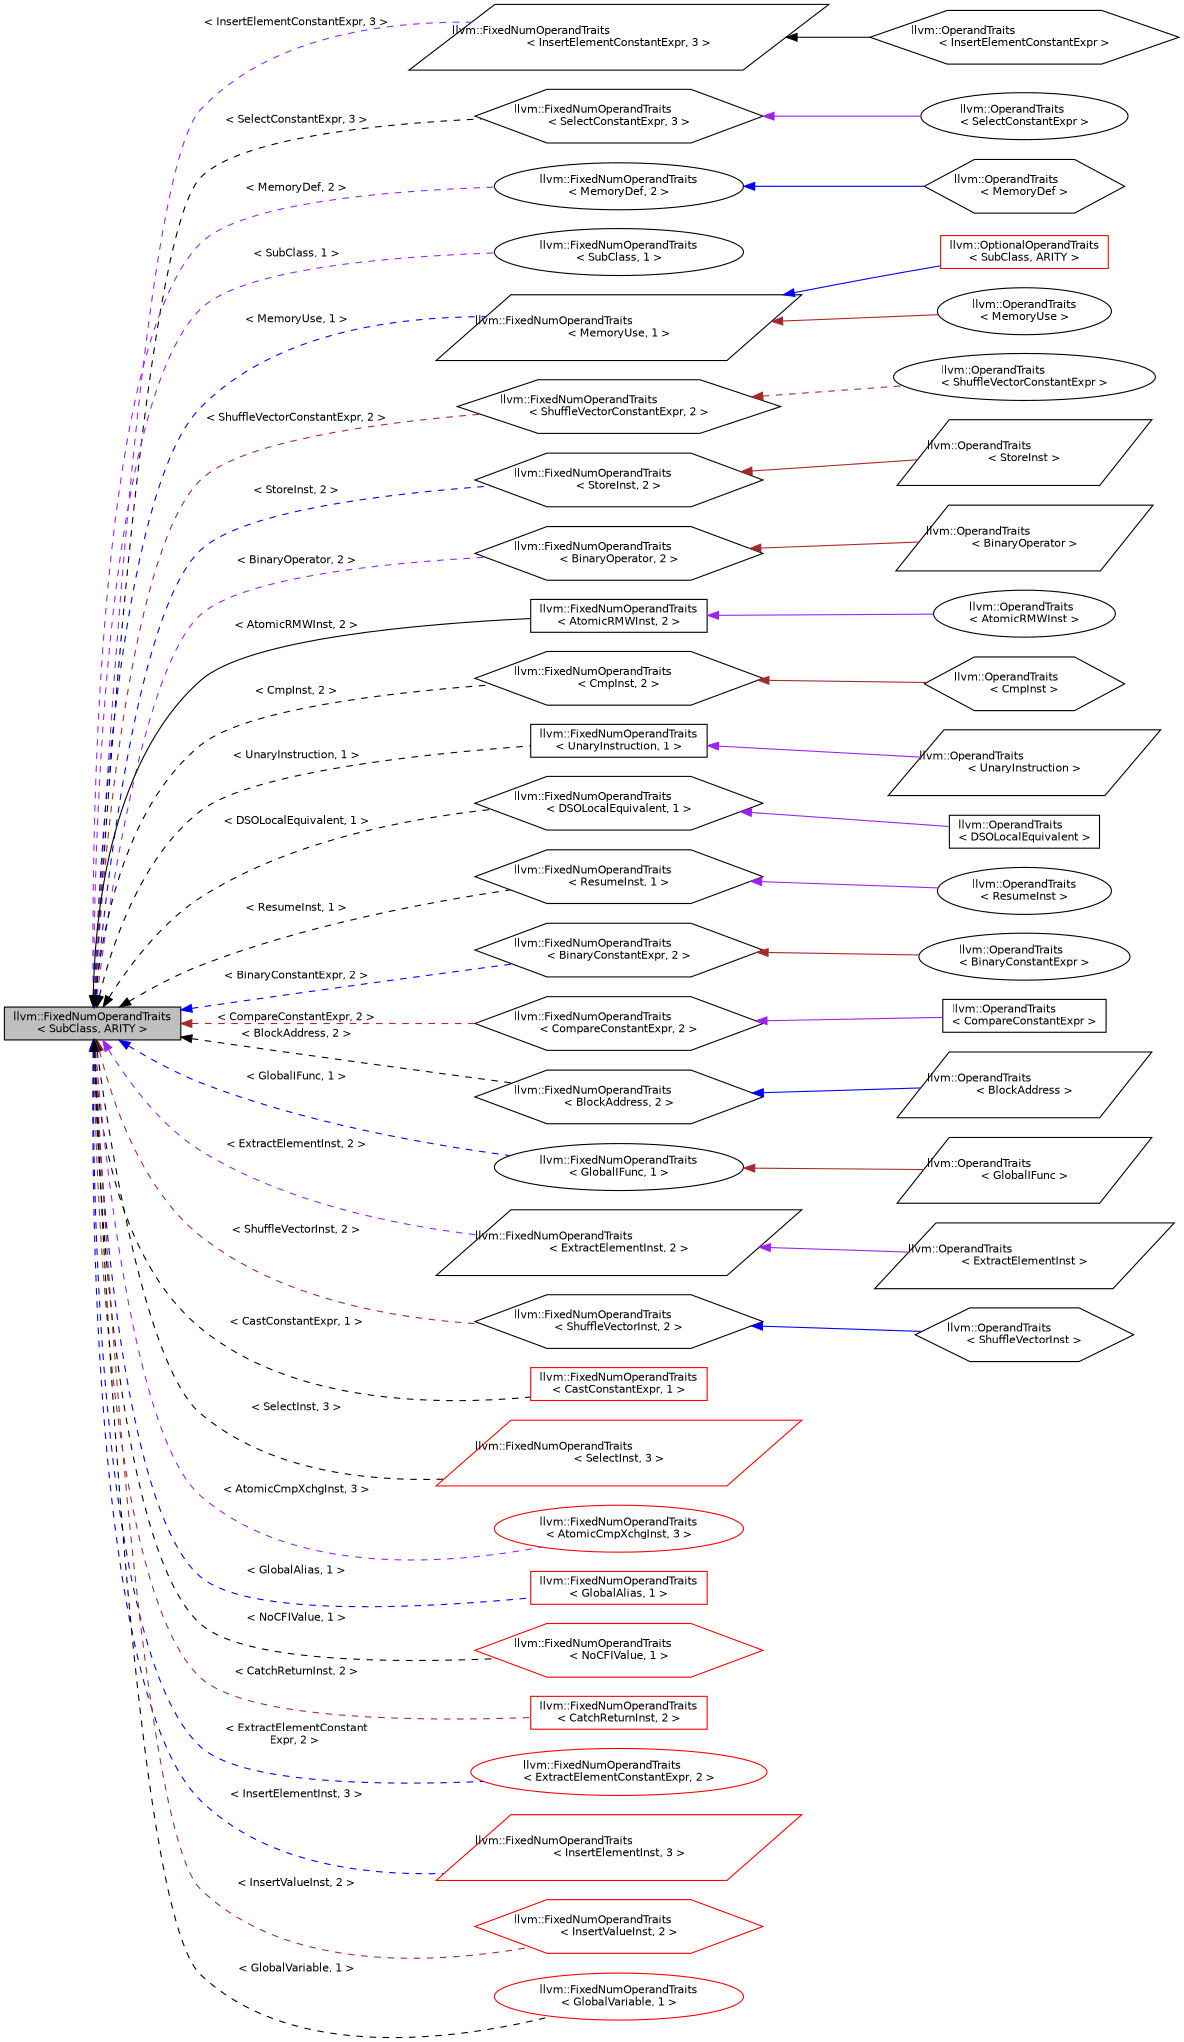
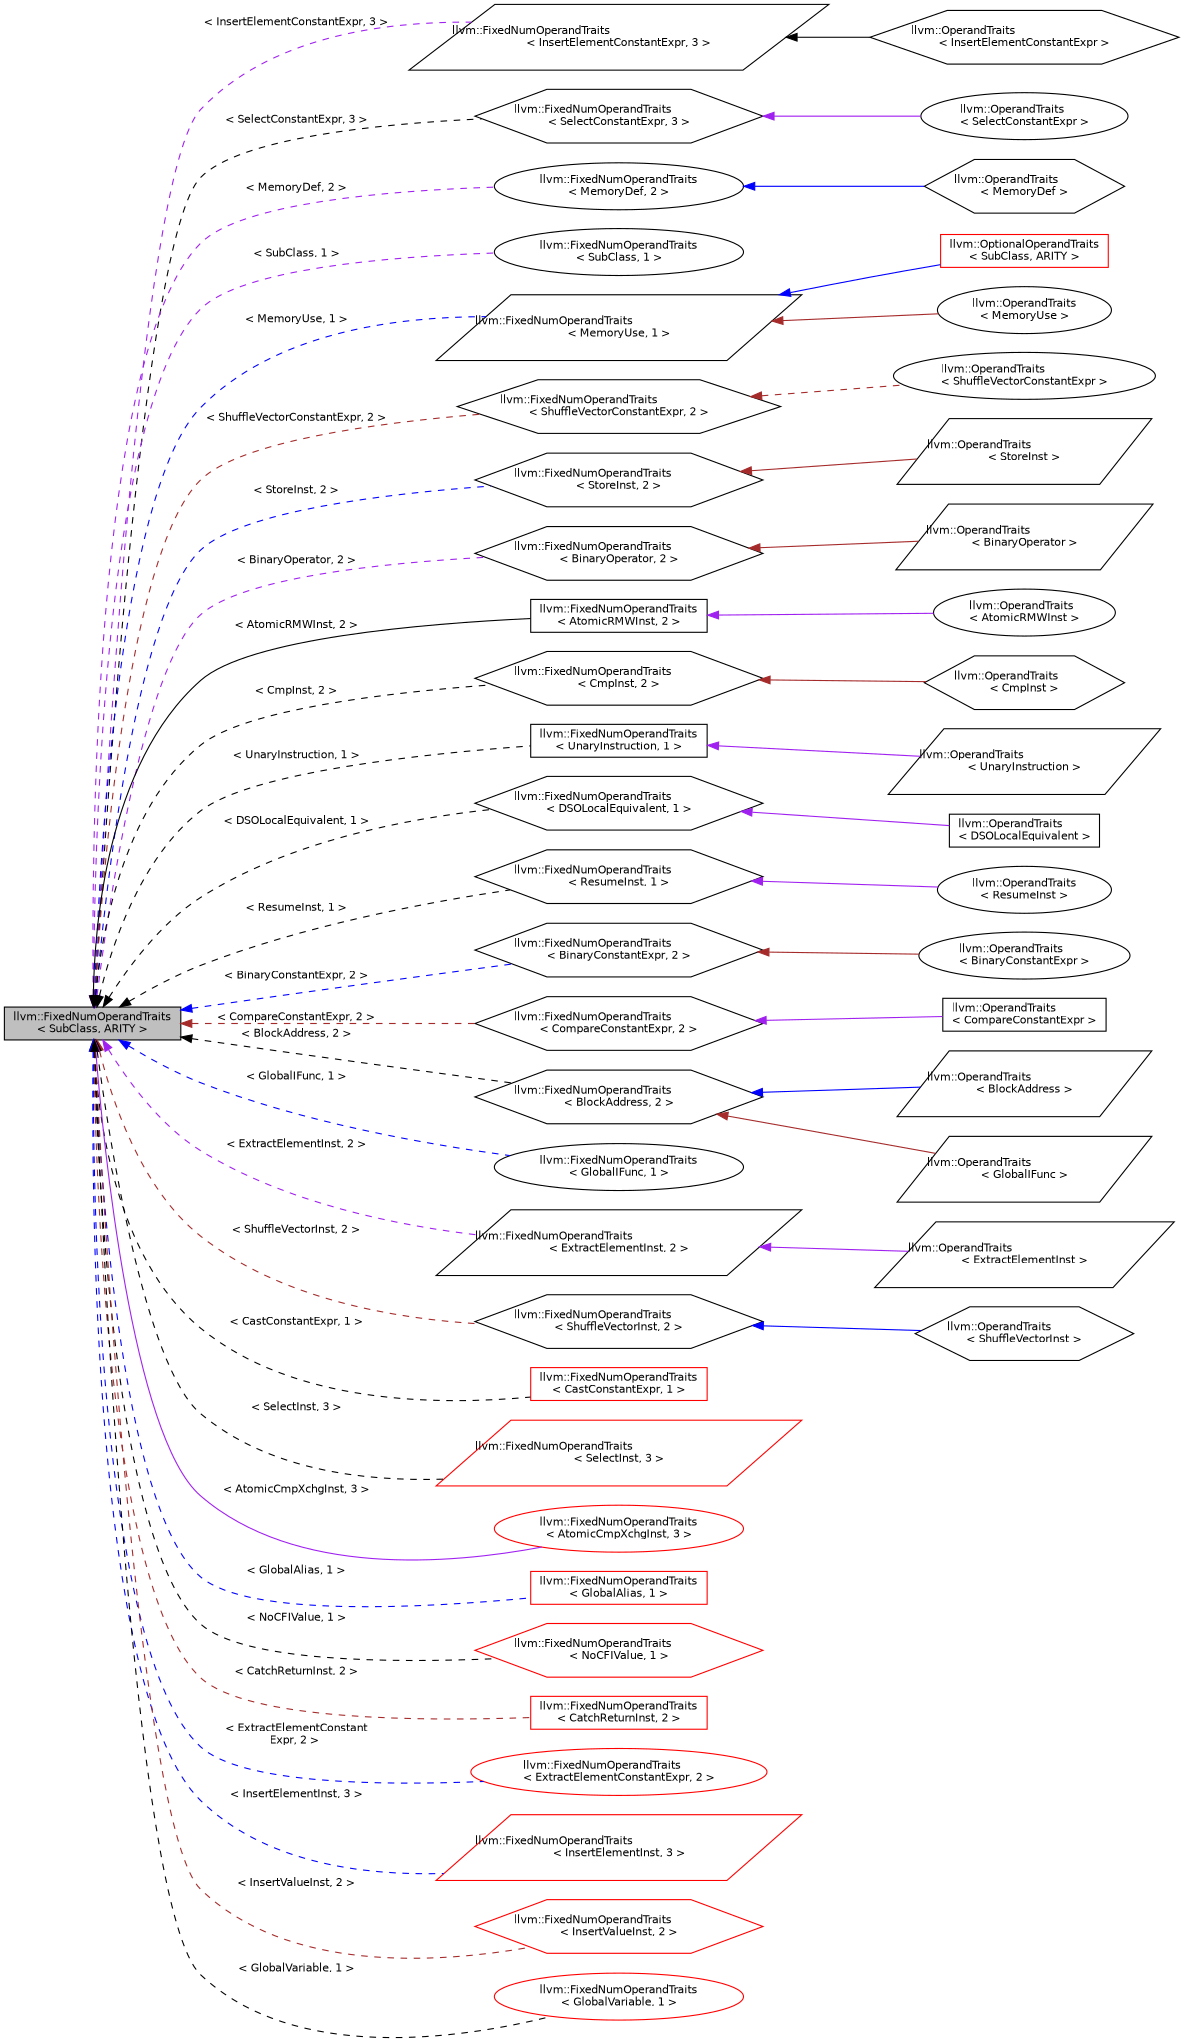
edge "llvm::OperandTraits < GlobalIFunc >" -> "llvm::FixedNumOperandTraits < GlobalIFunc, 1 >": now "llvm::OperandTraits < GlobalIFunc >" -> "llvm::FixedNumOperandTraits < BlockAddress, 2 >"
edge "llvm::FixedNumOperandTraits < AtomicCmpXchgInst, 3 >" -> "llvm::FixedNumOperandTraits < SubClass, ARITY >": style dashed -> solid
